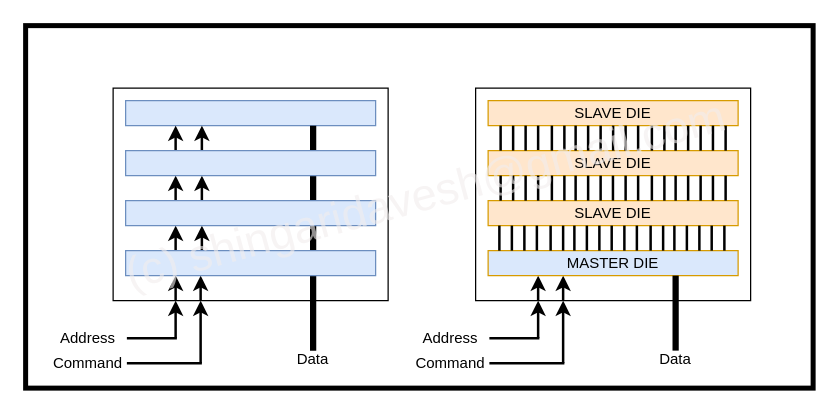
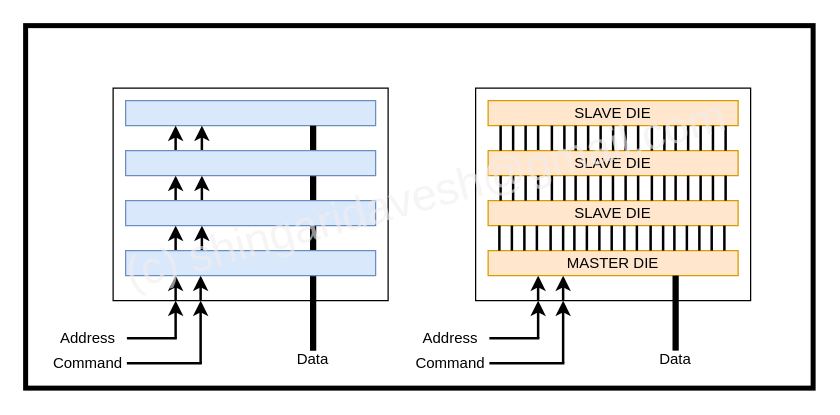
node "MASTER DIE": fillcolor #dae8fc -> #ffe6cc
